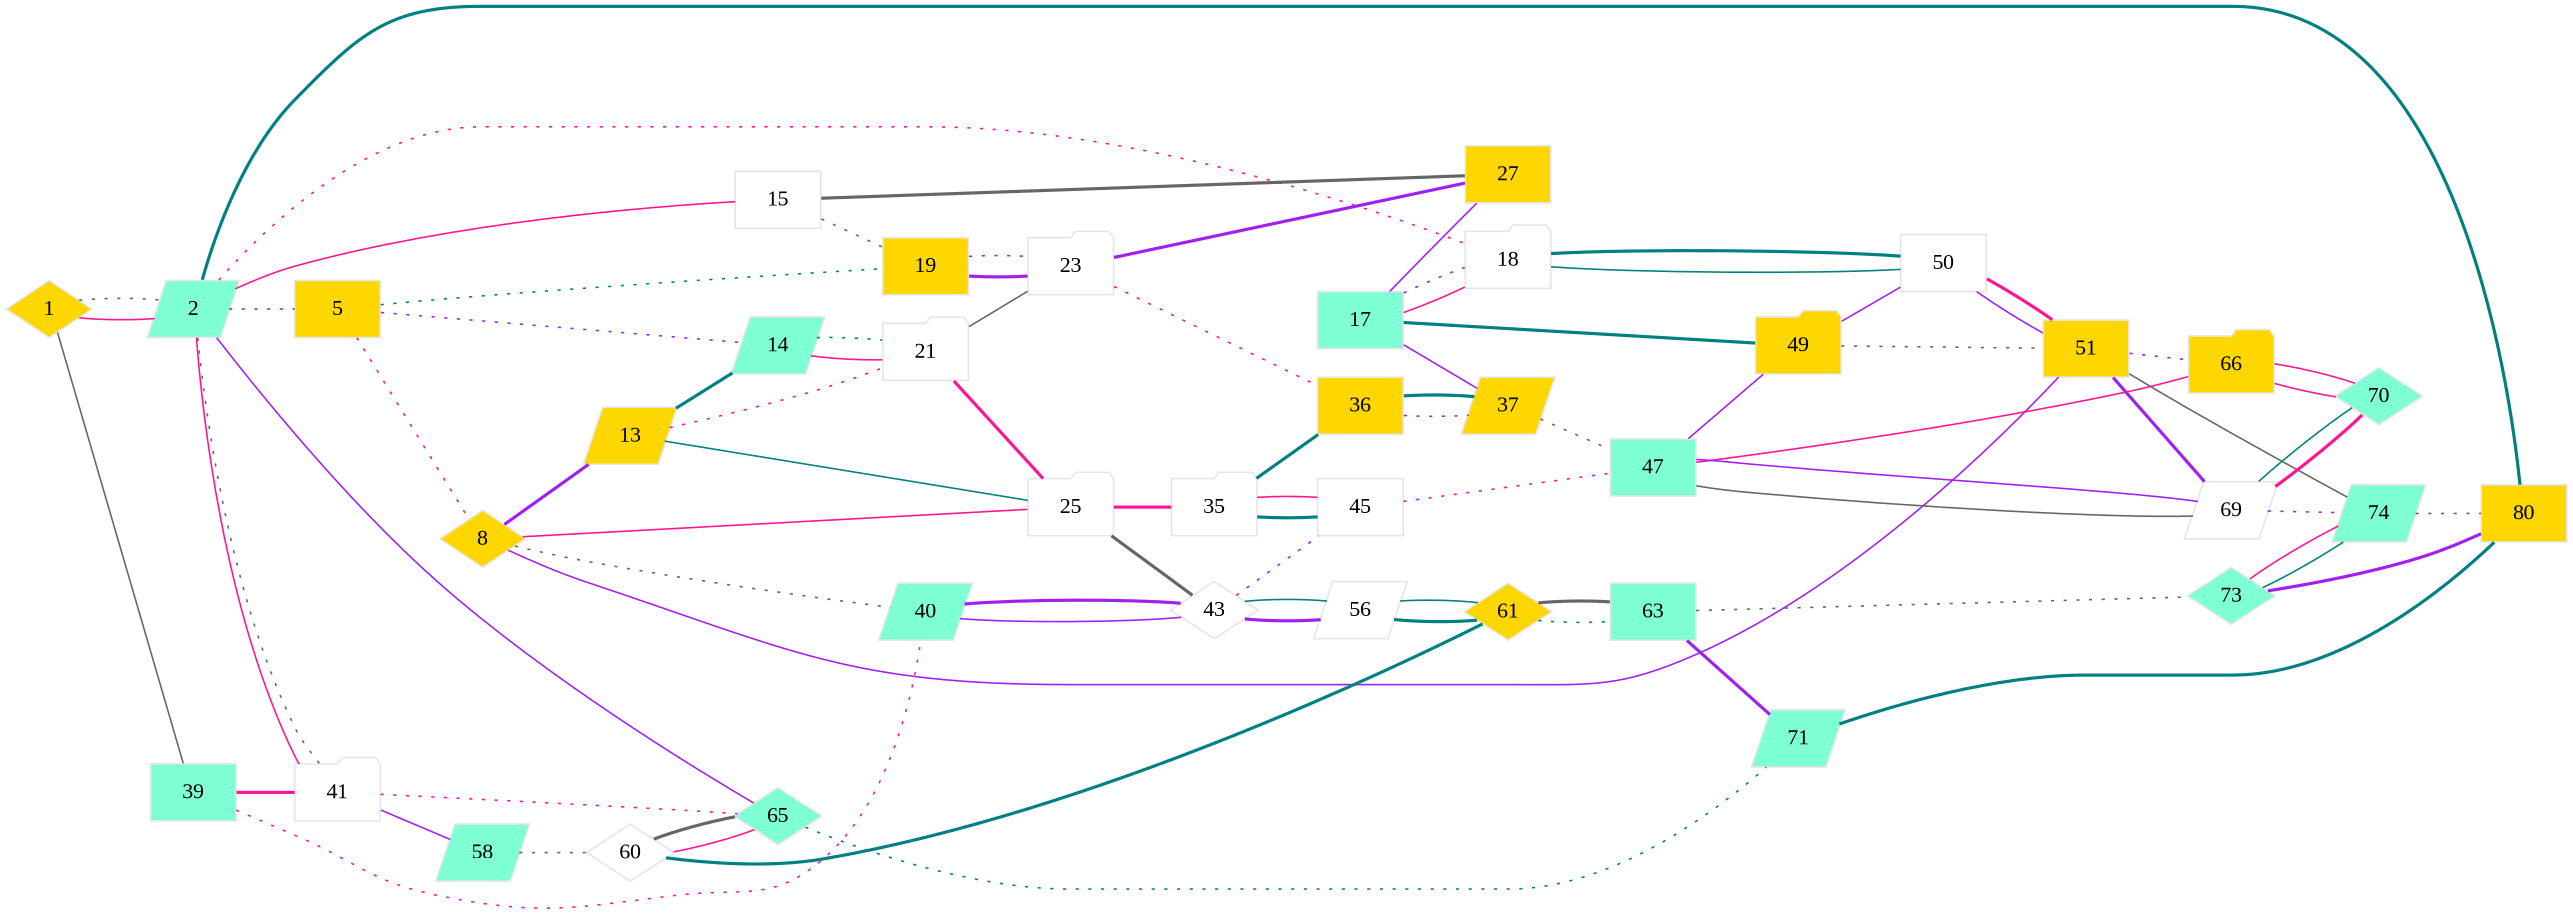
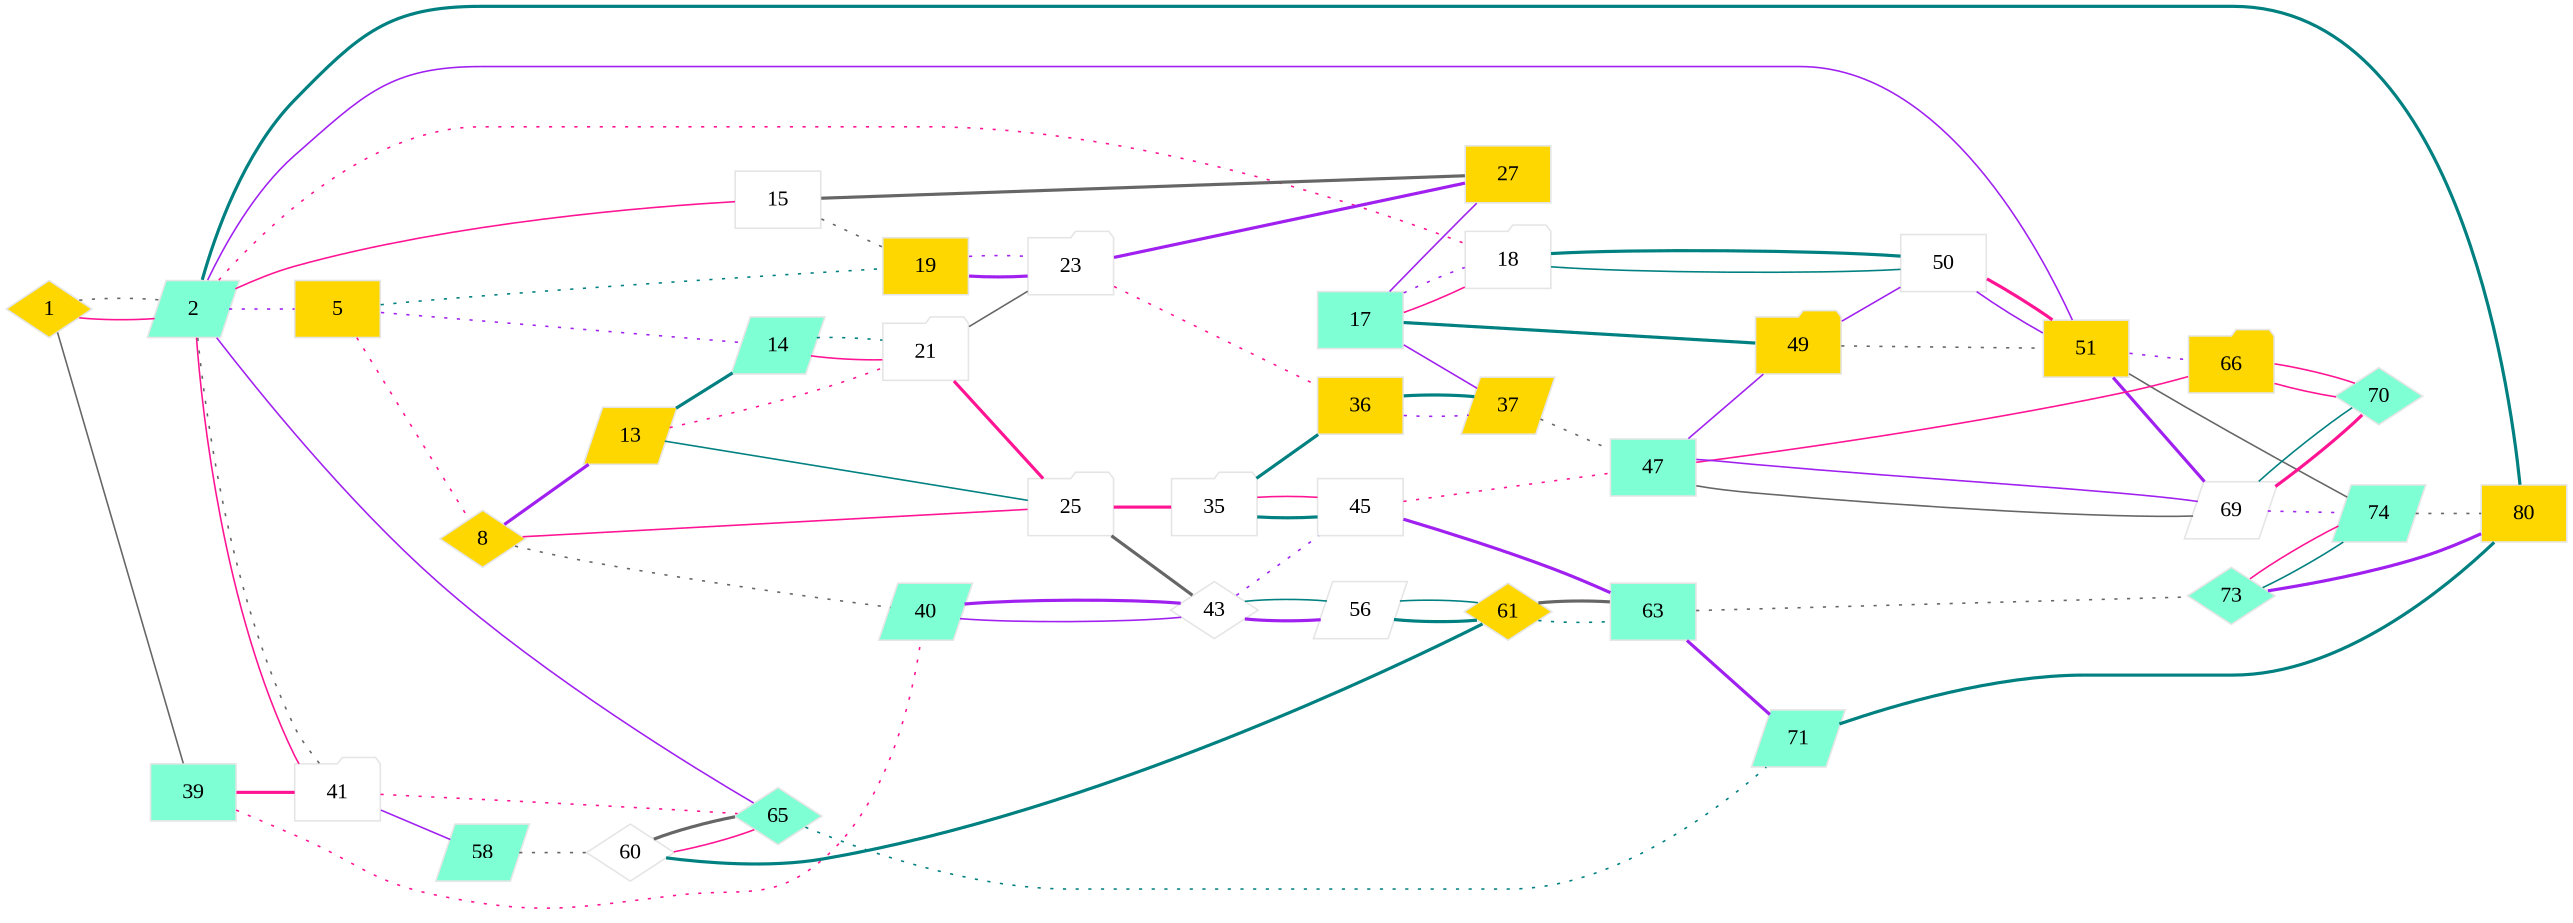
edge "45" -- "63": added
edge "51" -- "8": now "51" -- "2"
